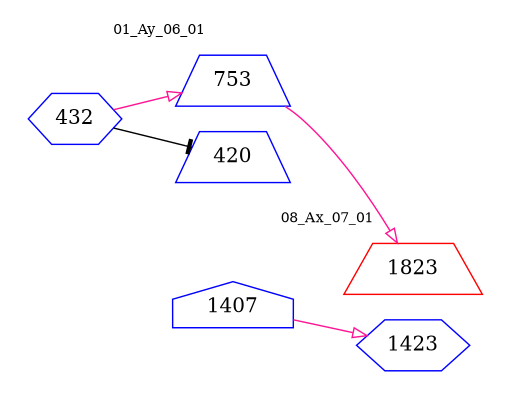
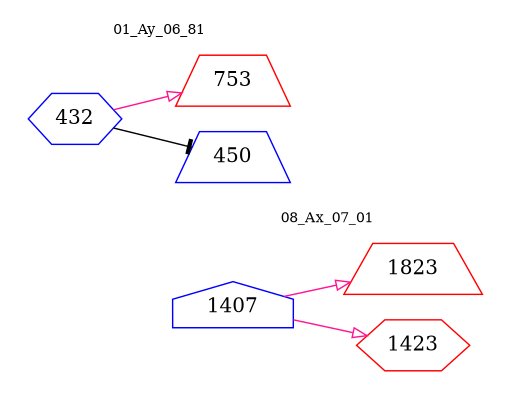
cluster "01_Ay_06_01": label "01_Ay_06_01" -> "01_Ay_06_81"
node "753": color blue -> red
node "420": label "420" -> "450"
edge "753" -> "1823": now "1407" -> "1823"
node "1423": color blue -> red
